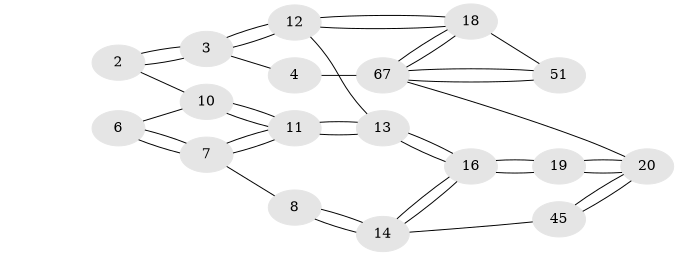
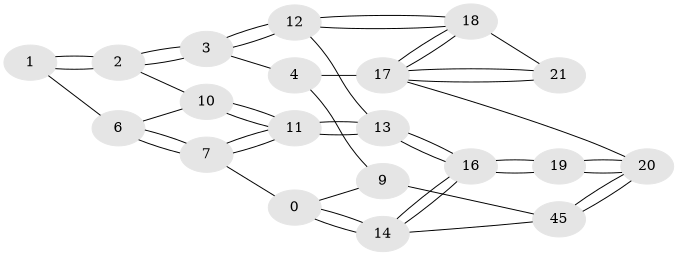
node "1": added
node "67": label "67" -> "17"
node "51": label "51" -> "21"
node "9": added
node "8": label "8" -> "0"
